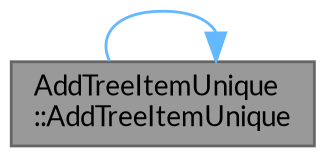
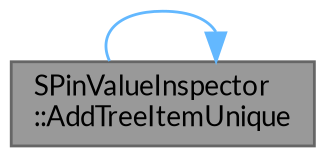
node "AddTreeItemUnique ::AddTreeItemUnique": label "AddTreeItemUnique ::AddTreeItemUnique" -> "SPinValueInspector ::AddTreeItemUnique"
